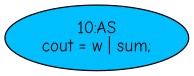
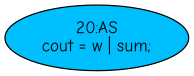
node "10:AS cout = w | sum;": label "10:AS cout = w | sum;" -> "20:AS cout = w | sum;"
